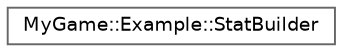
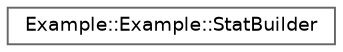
node "MyGame::Example::StatBuilder": label "MyGame::Example::StatBuilder" -> "Example::Example::StatBuilder"
